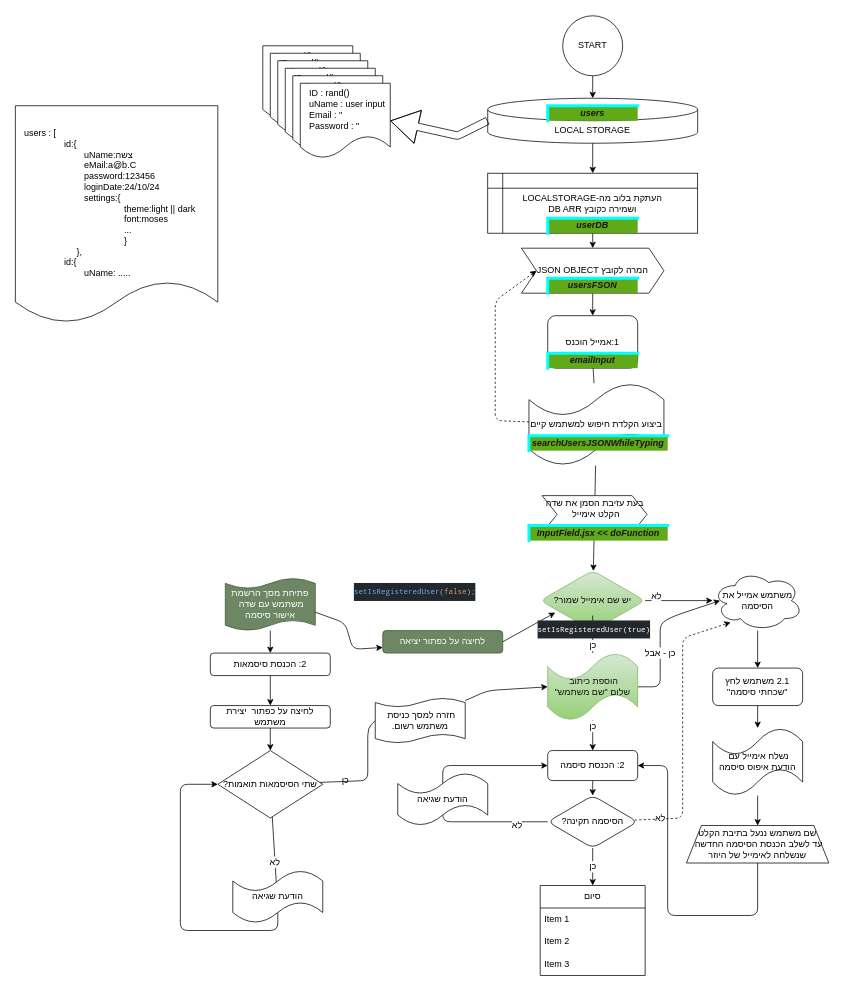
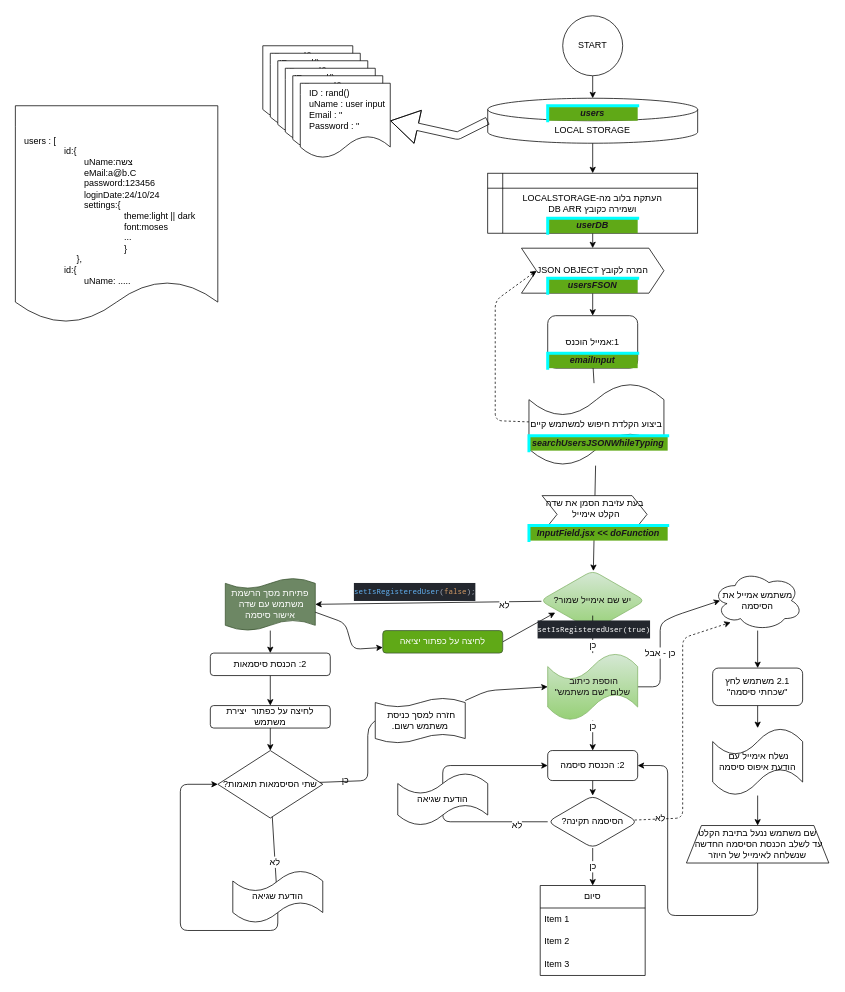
node "users : [ id:{ uName:צשה eMail:a@b.C password:123456 loginDate:24/10/24 settings:{ theme:light || dark font:moses ... } }, id:{ uName: .....": moved (117, 203) -> (117, 210)
edge "יש שם אימייל שמור?" -> "משתמש אמייל את הסיסמה": now "יש שם אימייל שמור?" -> "פתיחת מסך הרשמת משתמש עם שדה אישור סיסמה"
node "לחיצה על כפתור יציאה": fillcolor #6d8764 -> #60a917
